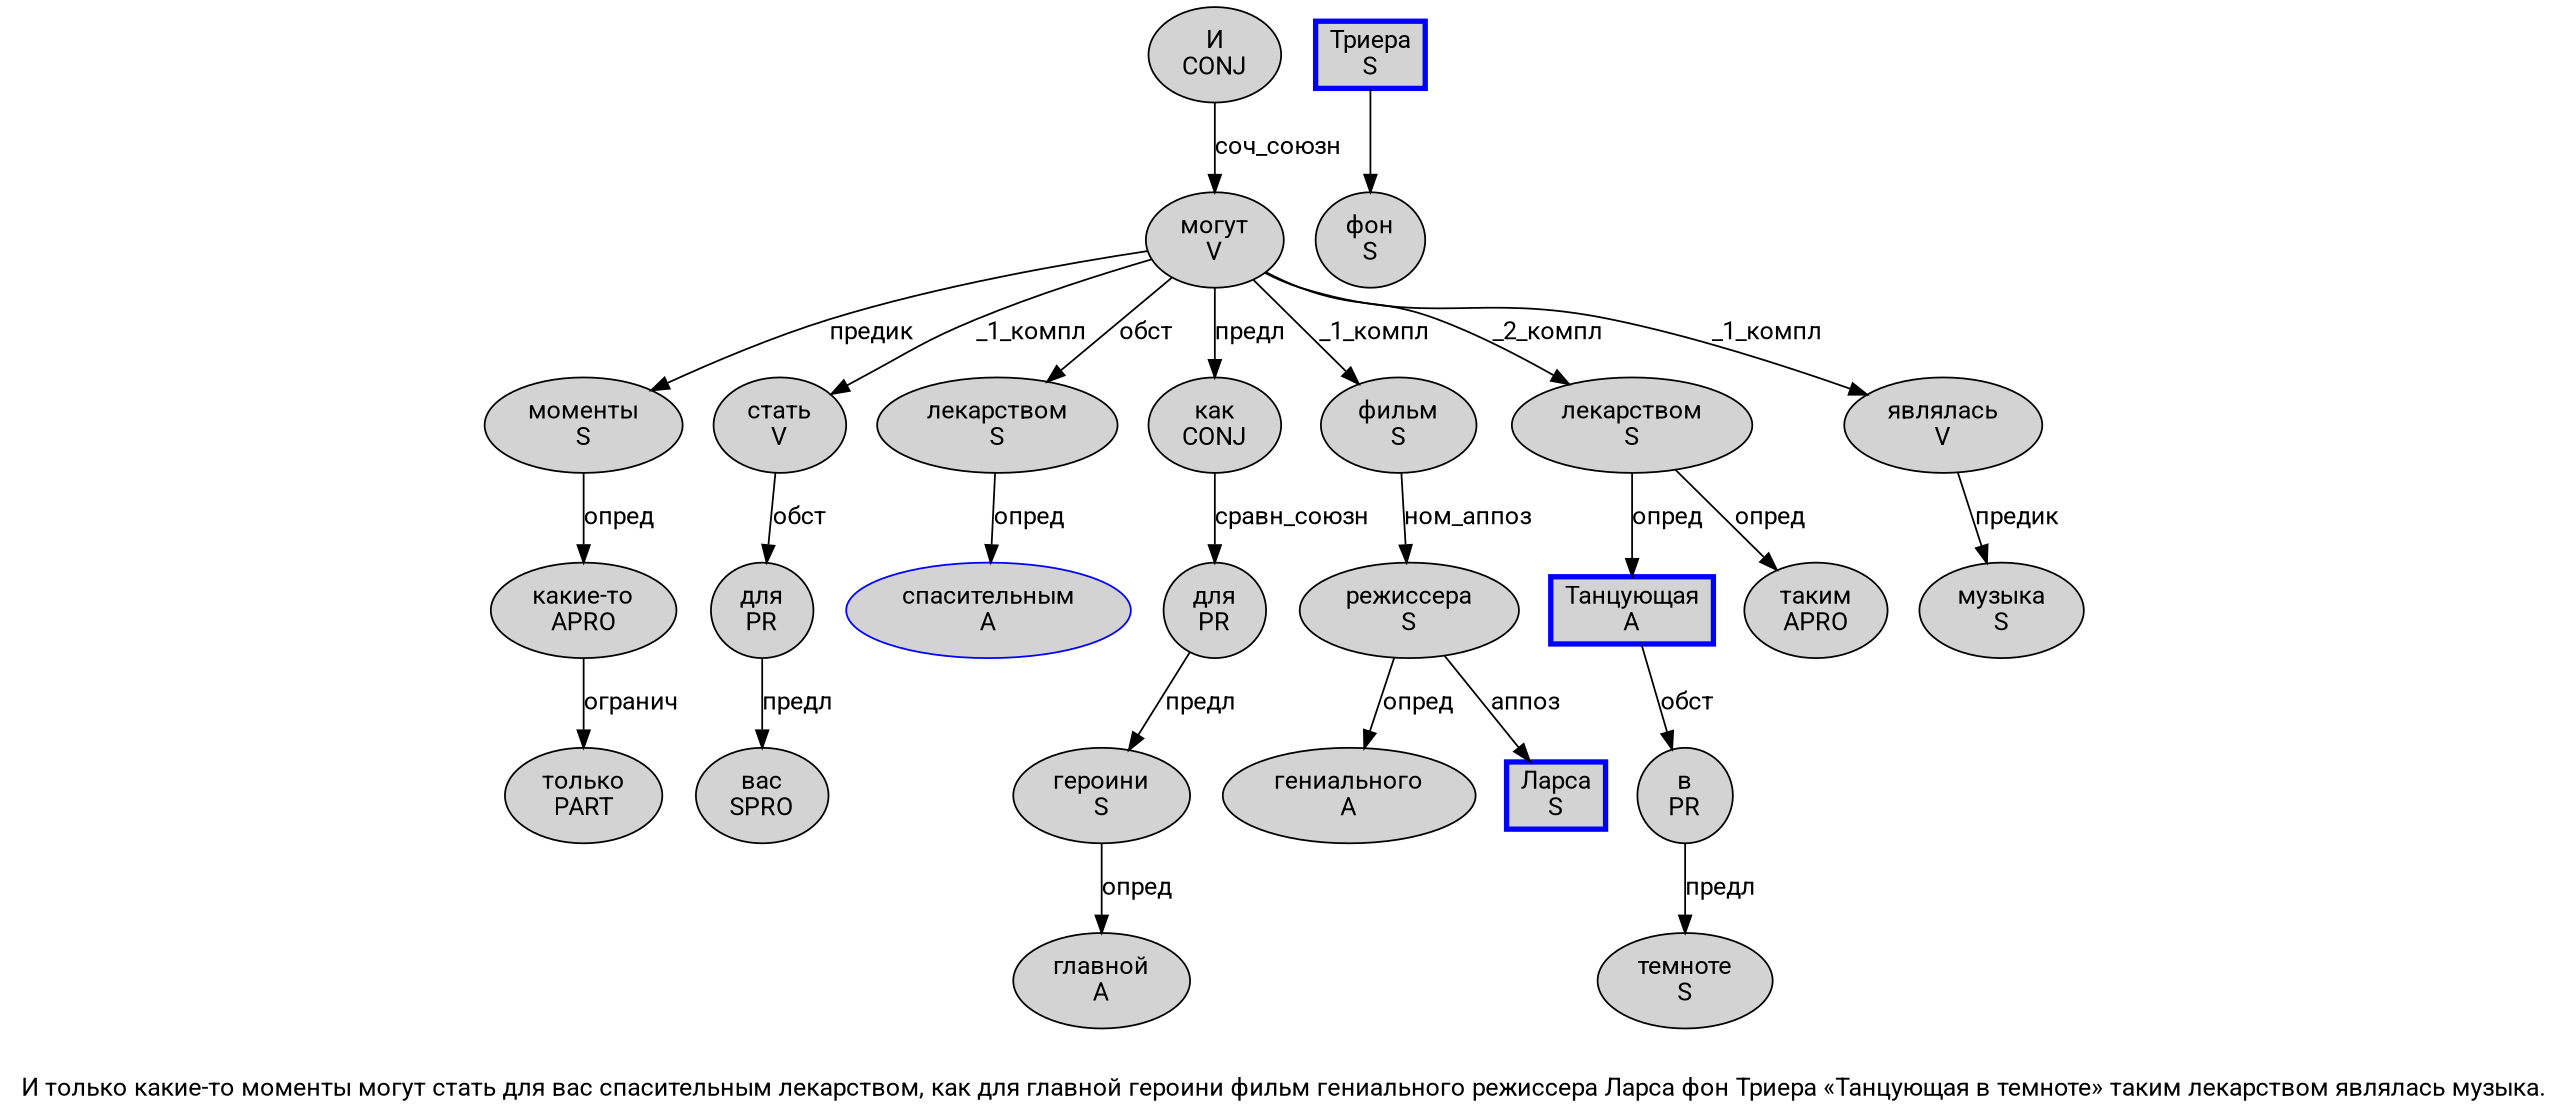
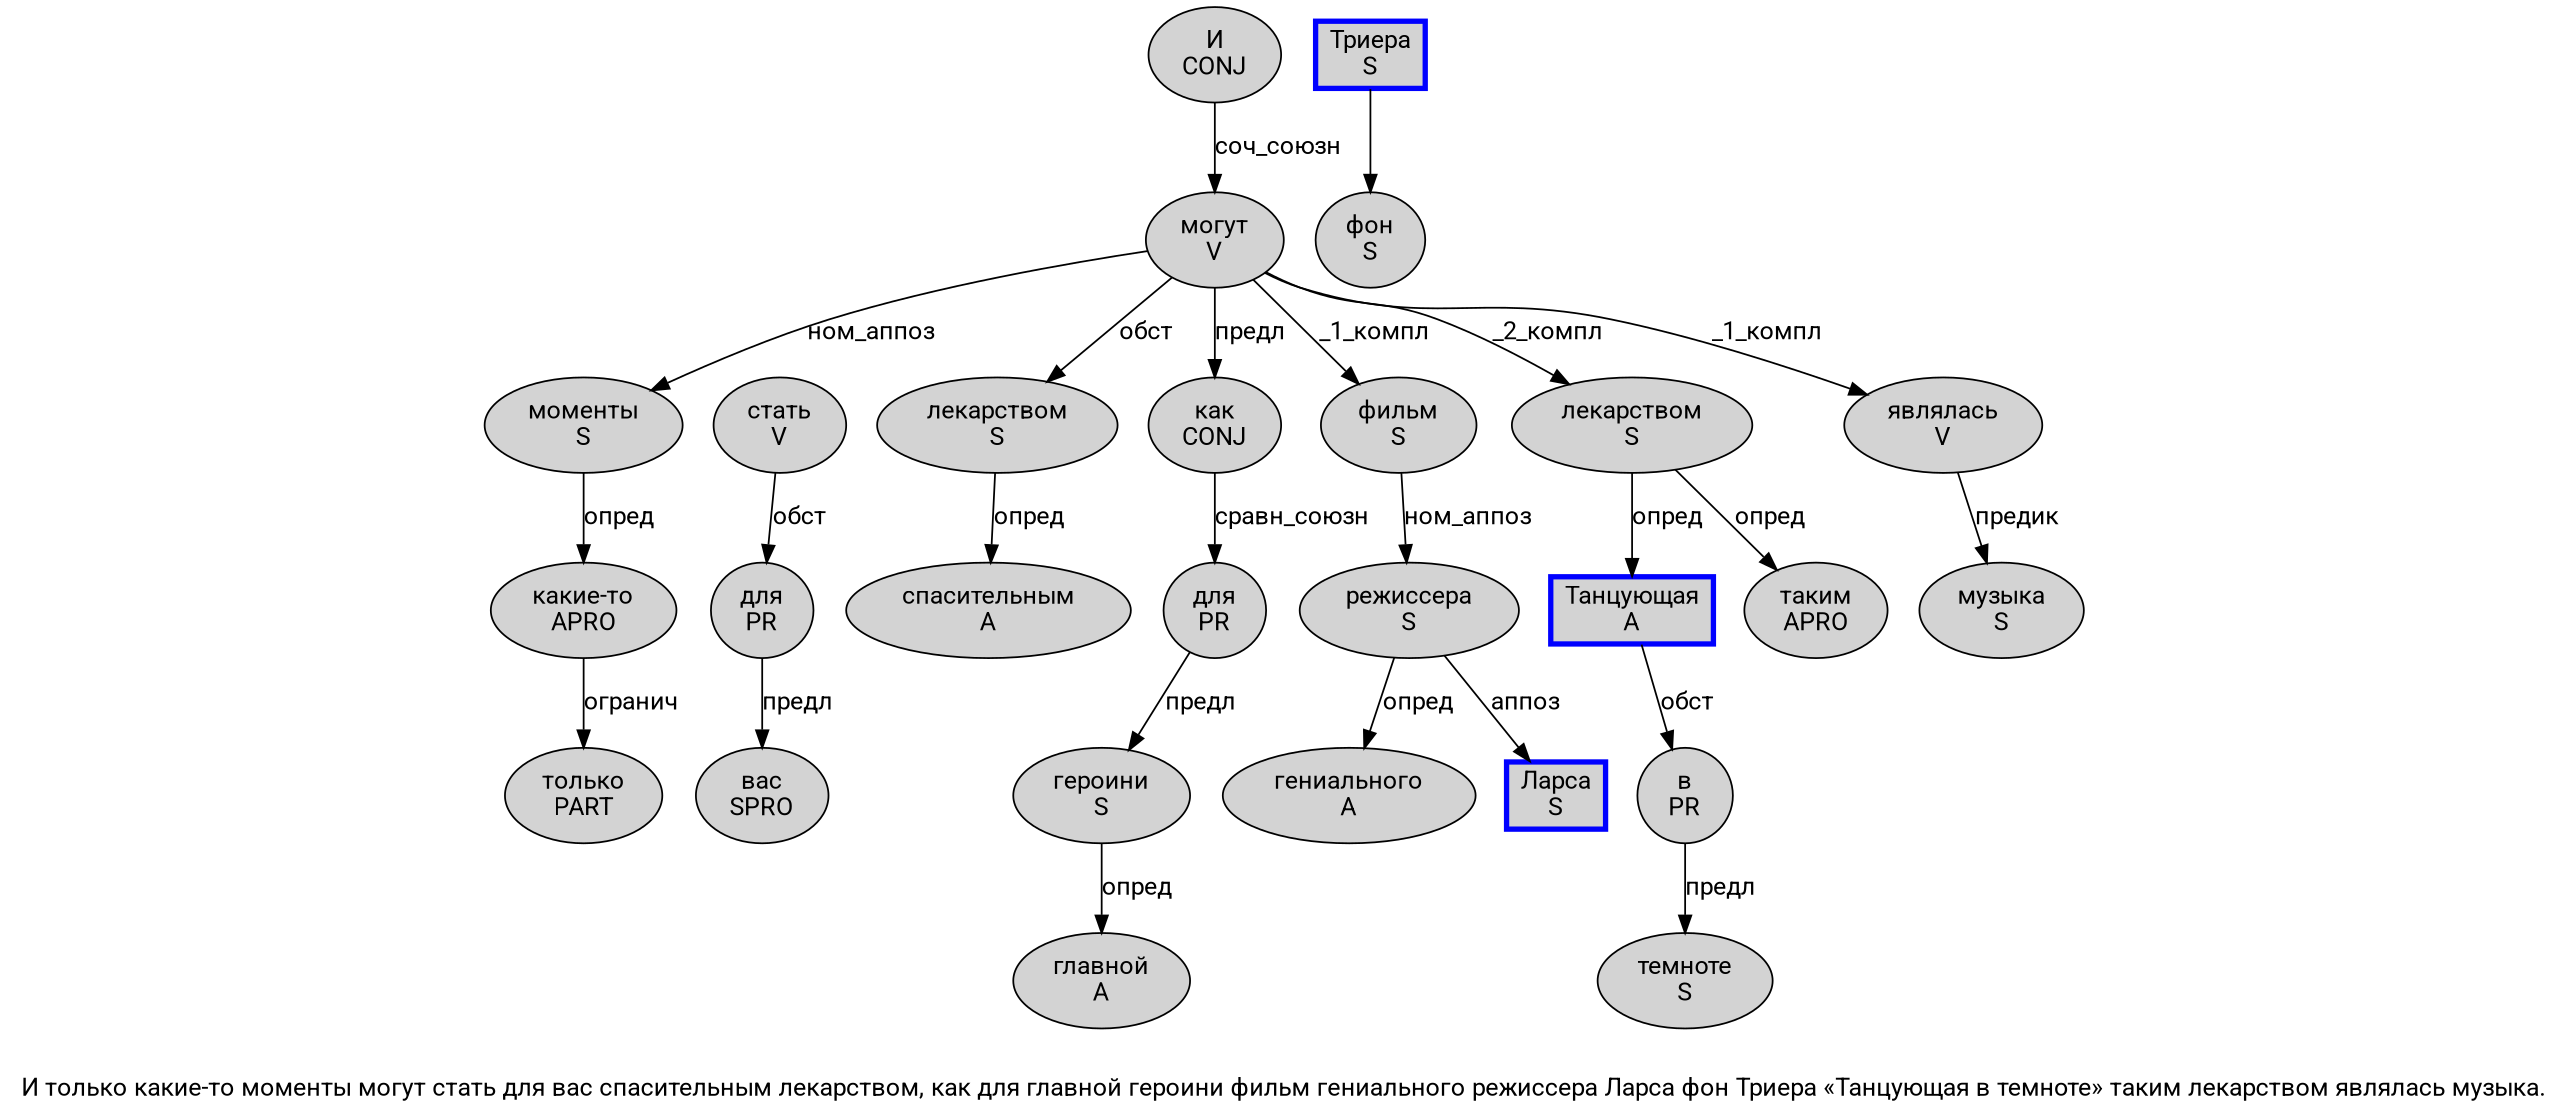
edge "могут V" -> "стать V": removed, label "_1_компл"
edge "могут V" -> "моменты S": label "предик" -> "ном_аппоз"
node "спасительным A": color blue -> black
